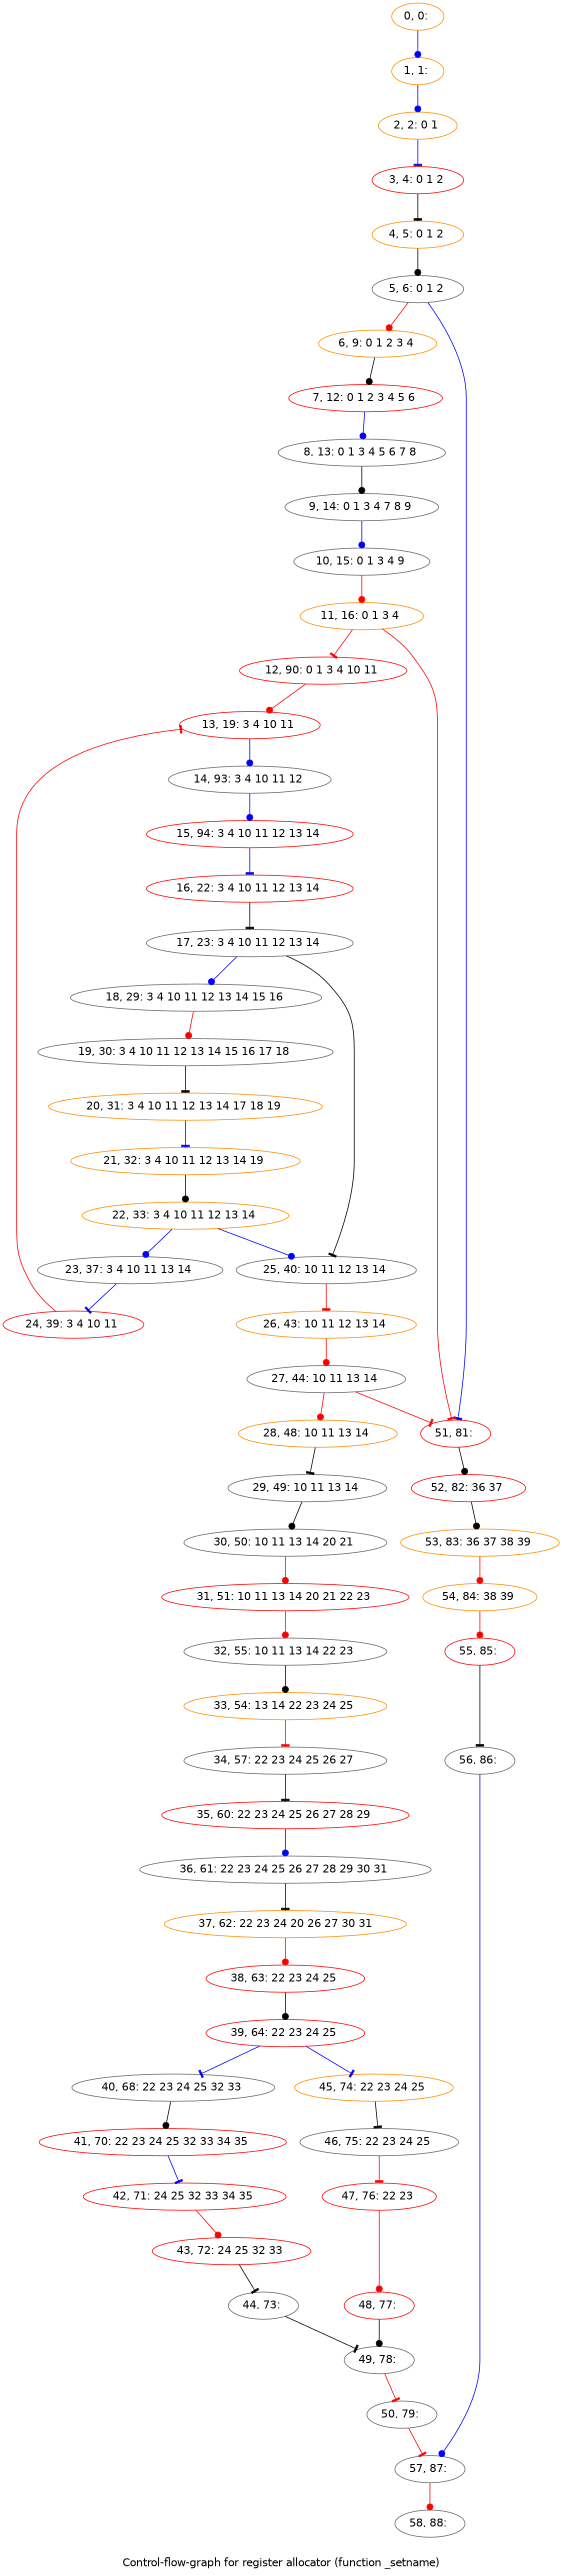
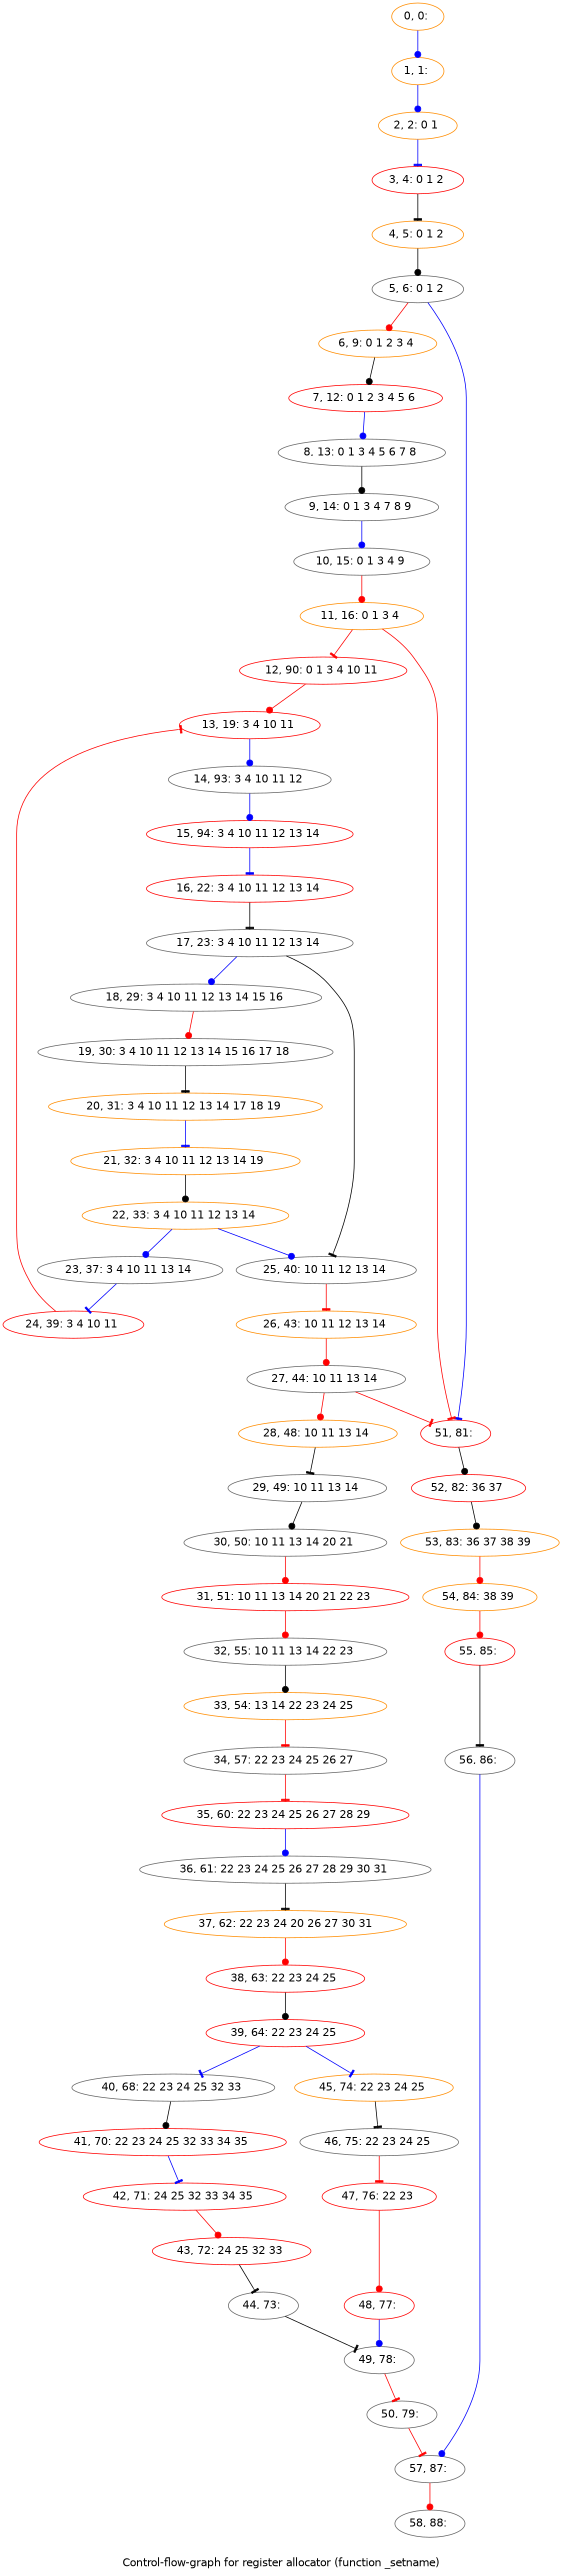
edge "34, 57: 22 23 24 25 26 27" -> "35, 60: 22 23 24 25 26 27 28 29": color black -> red
edge "48, 77:" -> "49, 78:": color black -> blue
